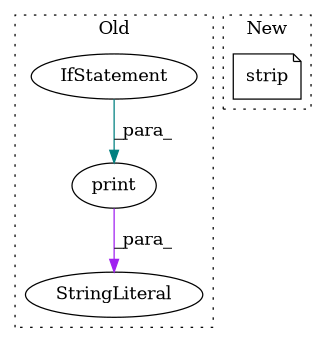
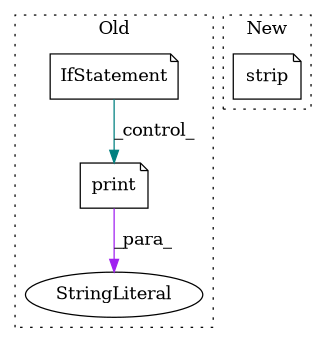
node "IfStatement": shape ellipse -> note
edge "IfStatement" -> "print": label "_para_" -> "_control_"
node "print": shape ellipse -> note
